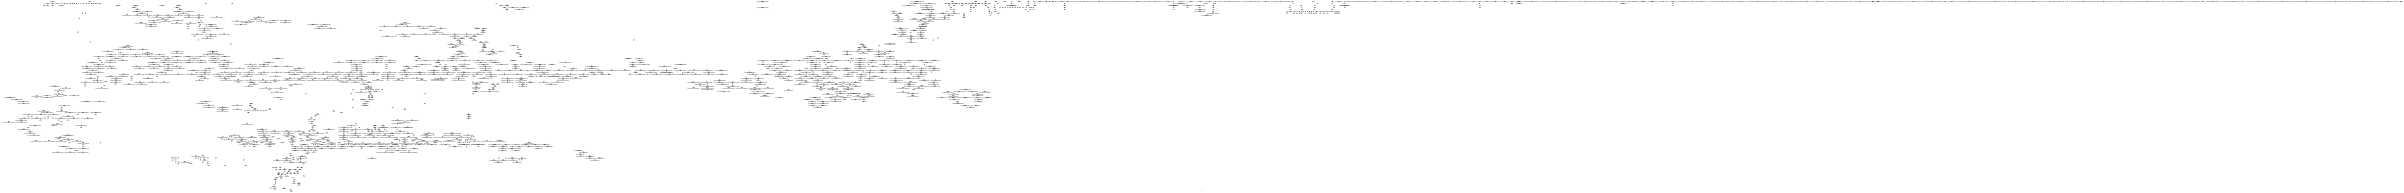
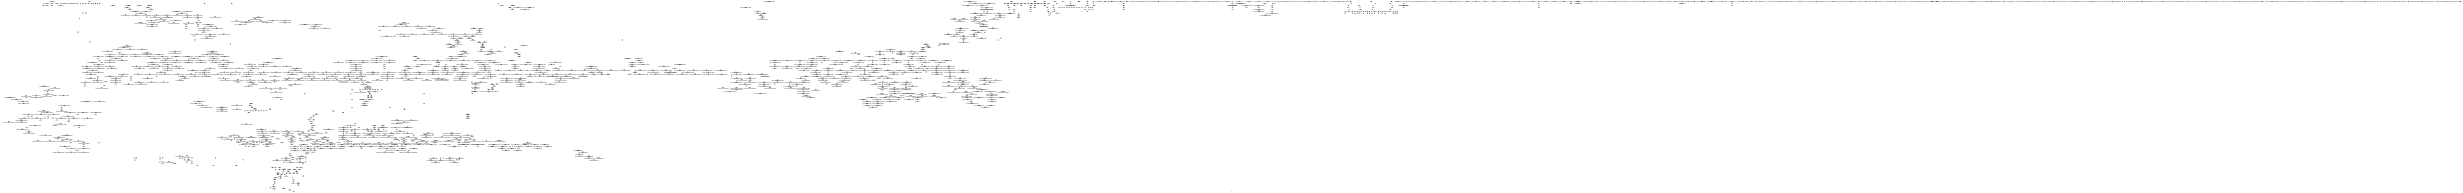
node "NodeID: 1977": added
